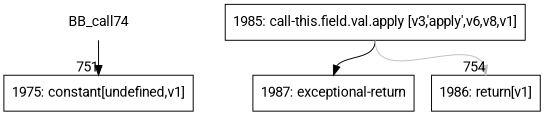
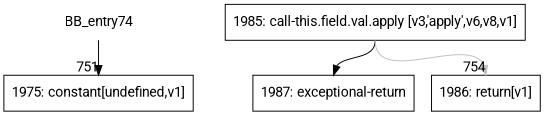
node "BB_call74": label "BB_call74" -> "BB_entry74"
